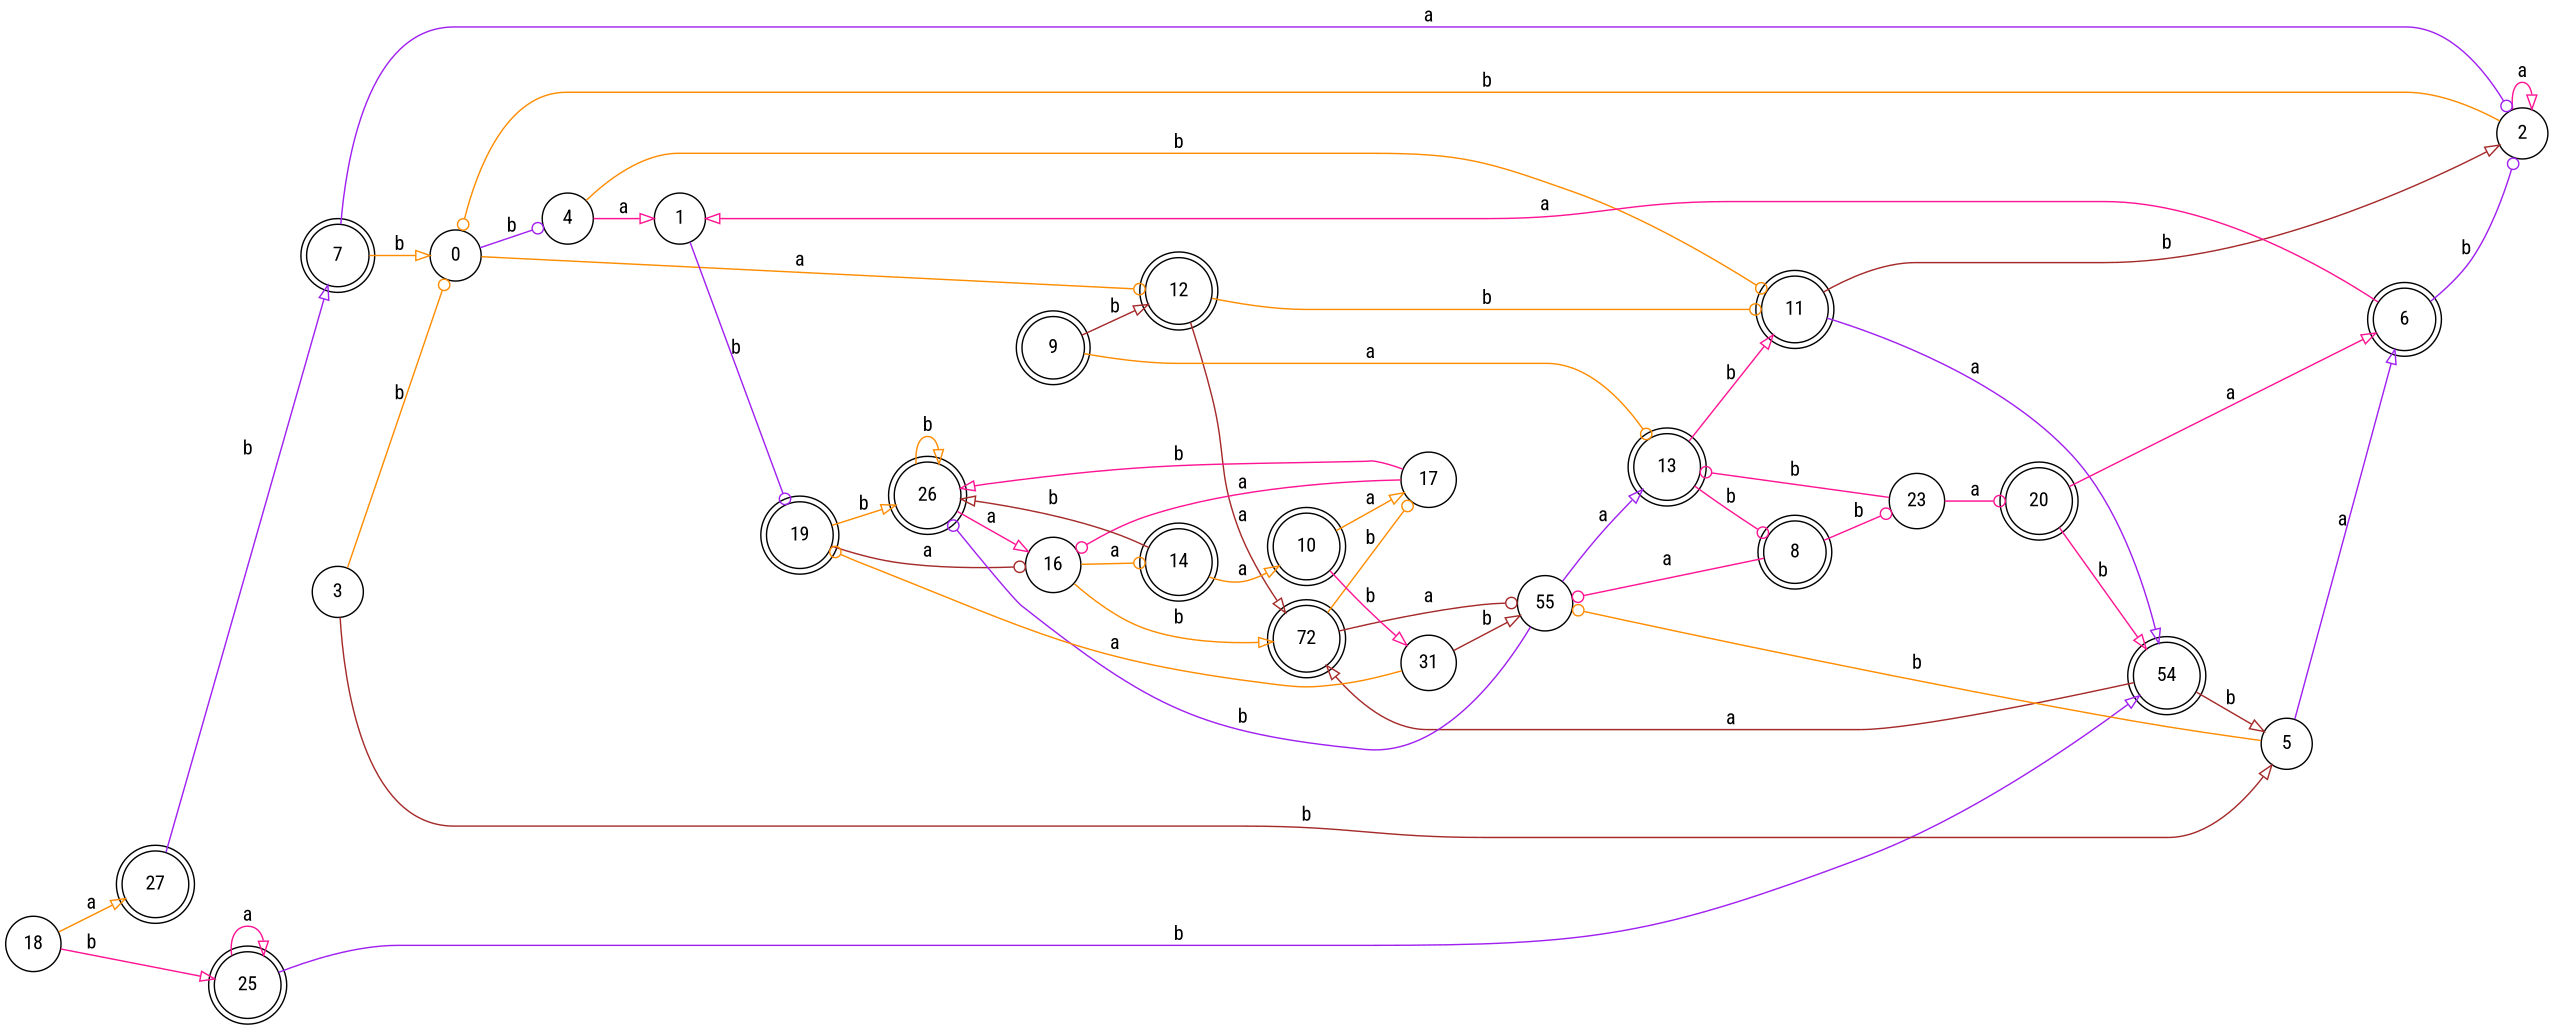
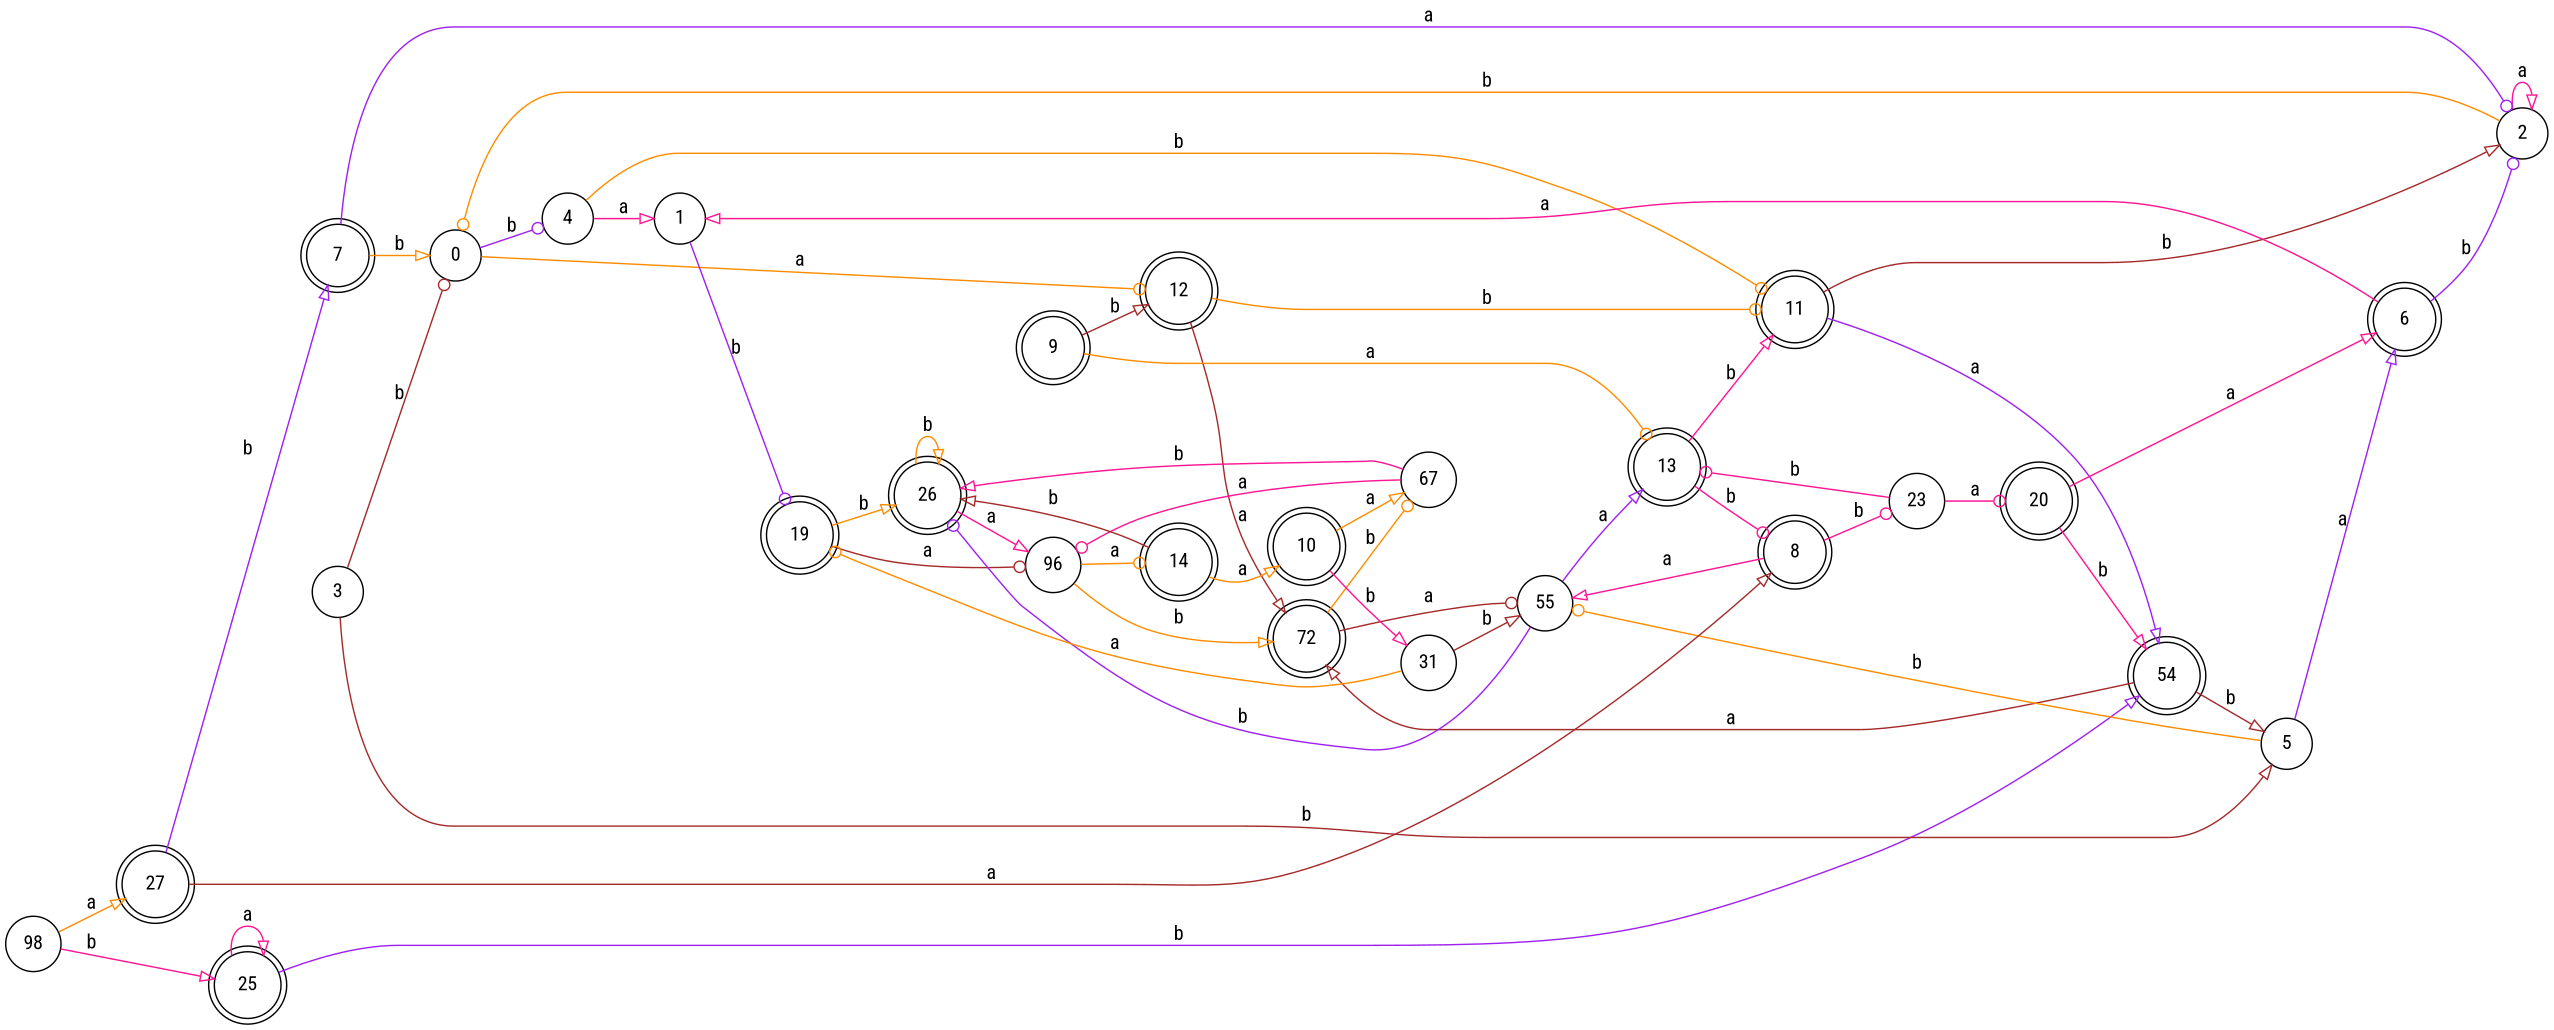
edge "3" -> "0": color darkorange -> brown
node "17": label "17" -> "67"
node "16": label "16" -> "96"
edge "8" -> "55": arrowhead odot -> onormal
edge "27" -> "8": added, label "a"
node "18": label "18" -> "98"
